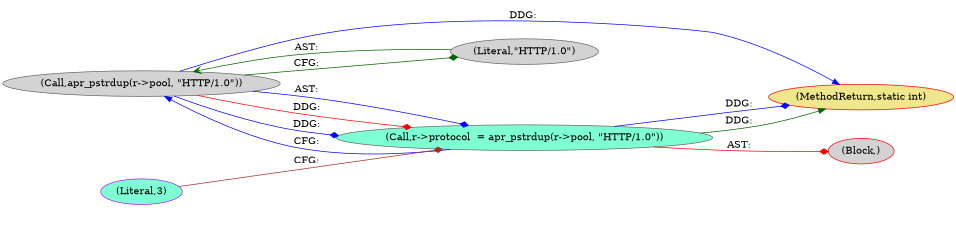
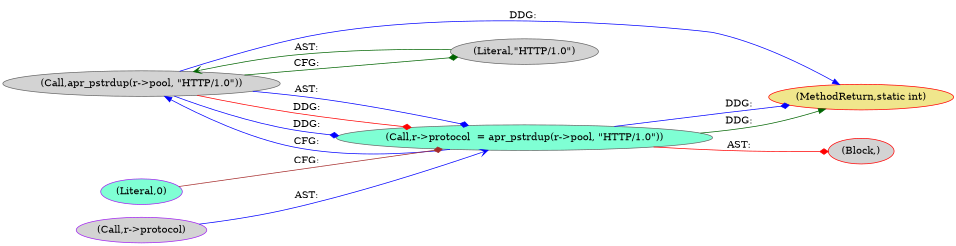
node "(Literal,3)": label "(Literal,3)" -> "(Literal,0)"
node "(Call,r->protocol)": added
